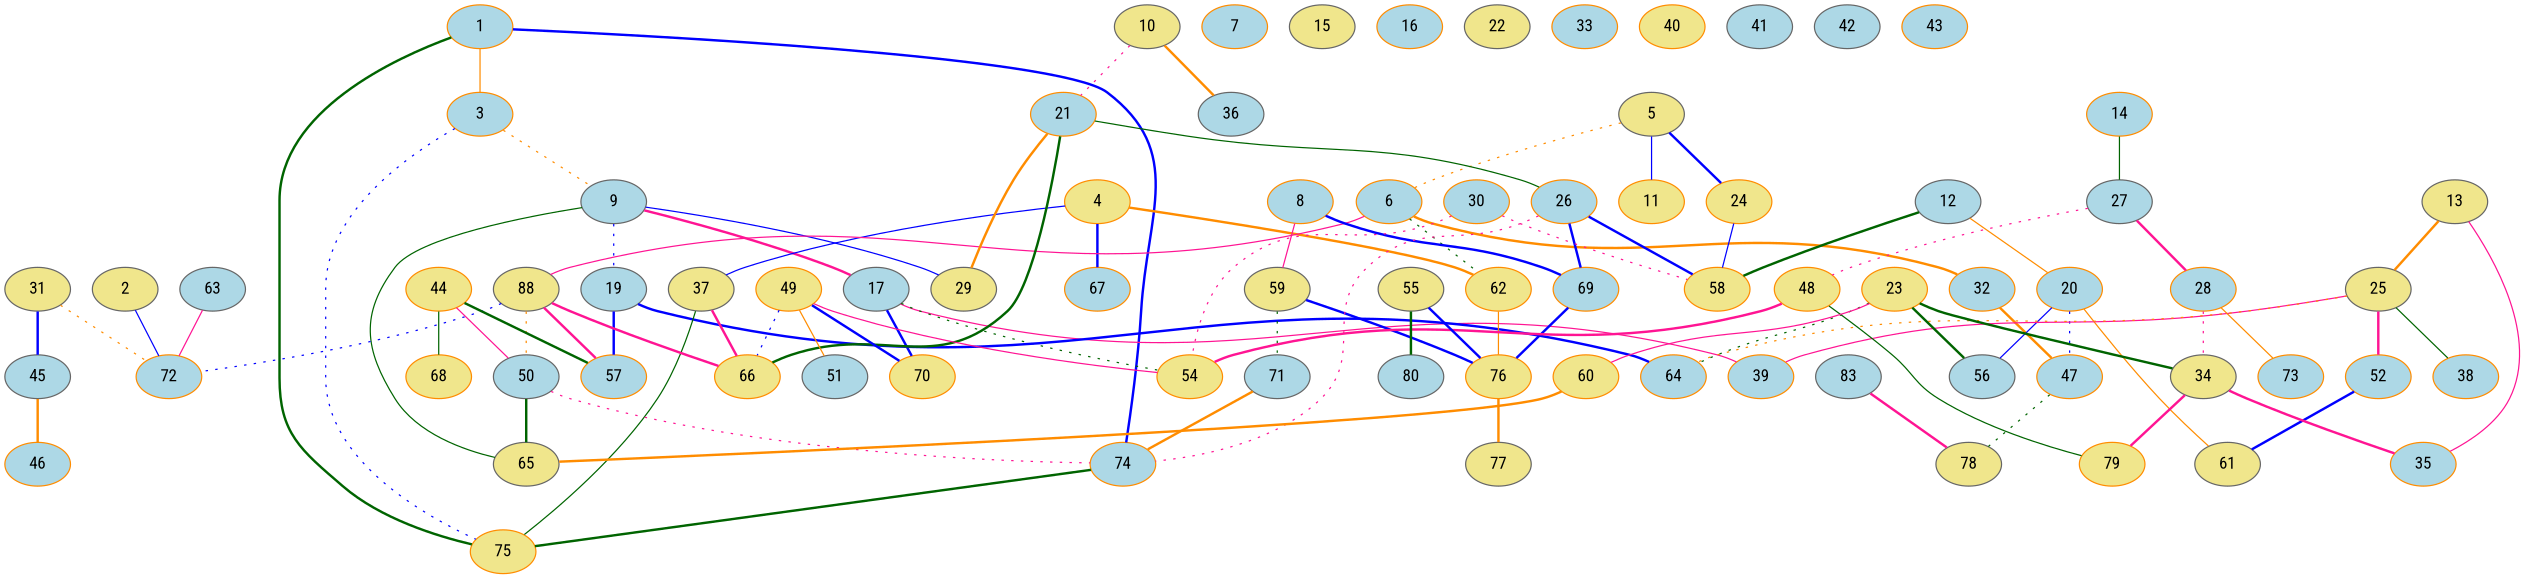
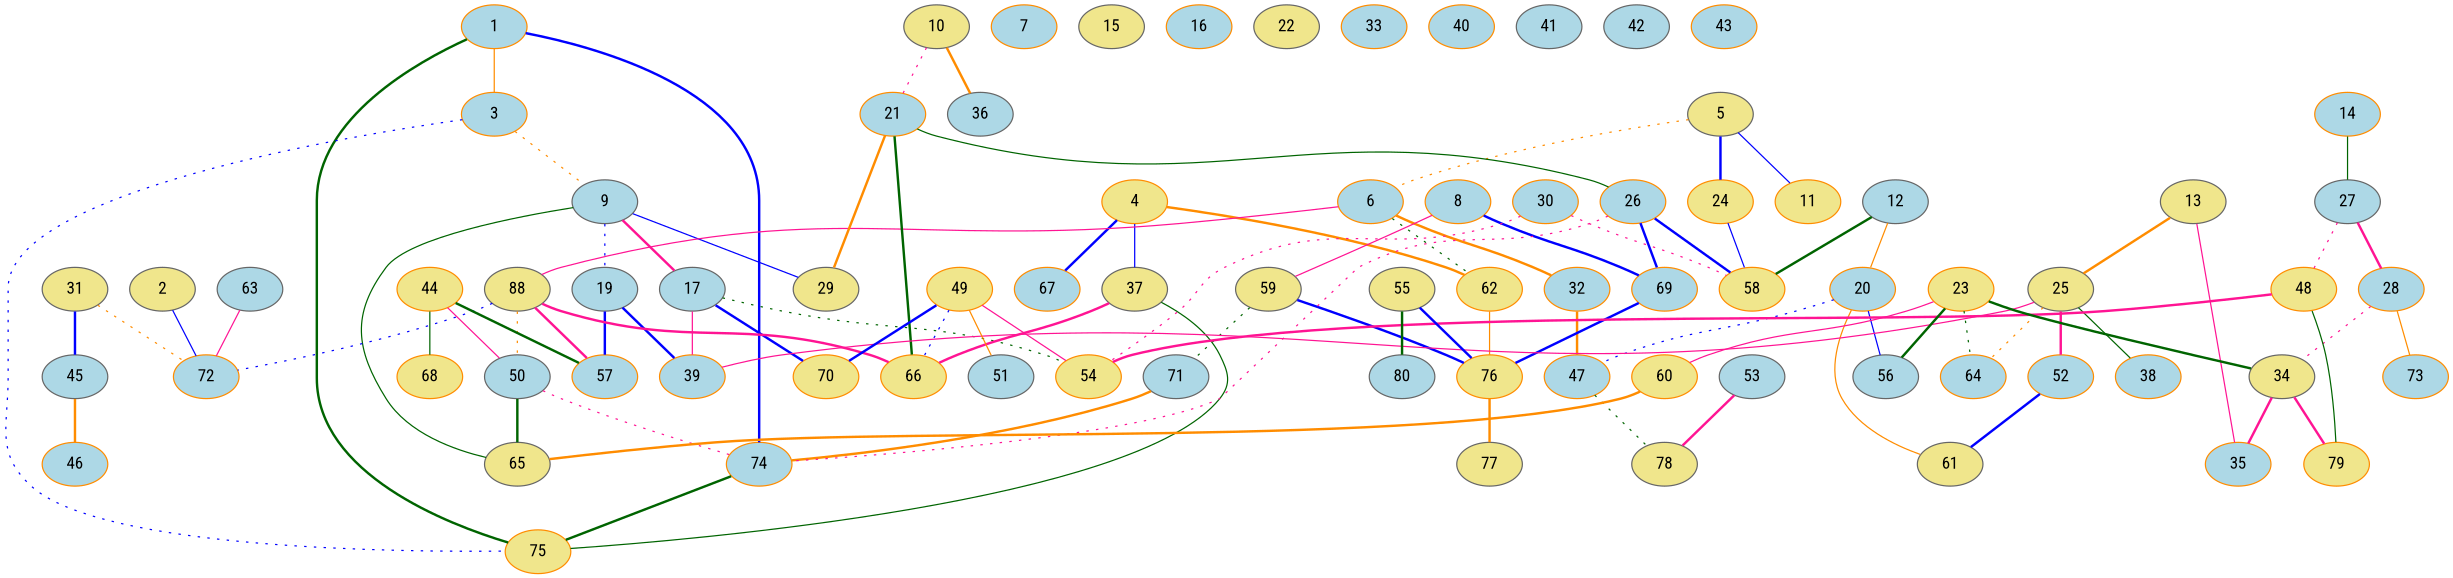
node "40": fillcolor khaki -> lightblue
edge "19" -- "64": now "19" -- "39"
node "83": label "83" -> "53"
